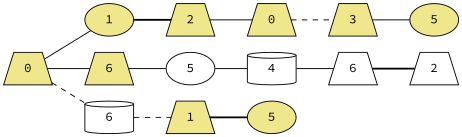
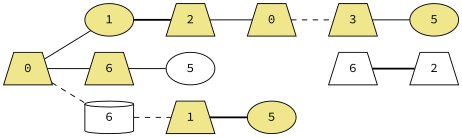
node "4": removed
